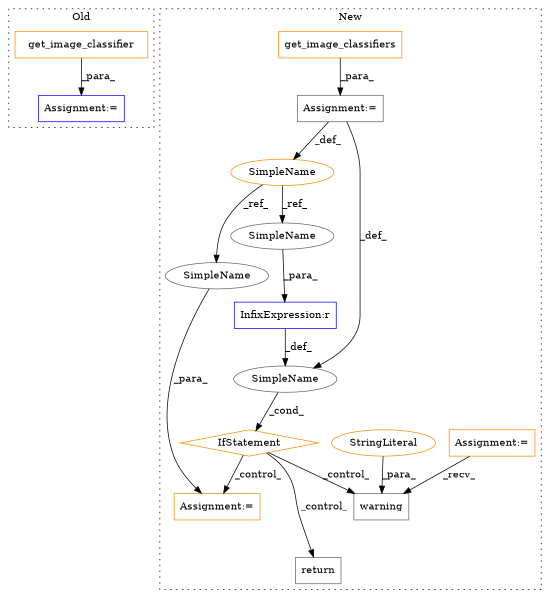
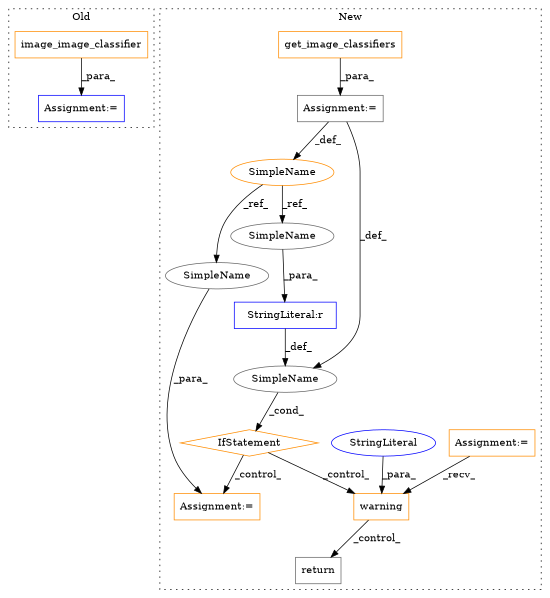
node "get_image_classifier": label "get_image_classifier" -> "image_image_classifier"
node "InfixExpression:r": label "InfixExpression:r" -> "StringLiteral:r"
node "StringLiteral": color darkorange -> blue
edge "IfStatement" -> "return": now "warning" -> "return"
node "warning": color gray40 -> darkorange
